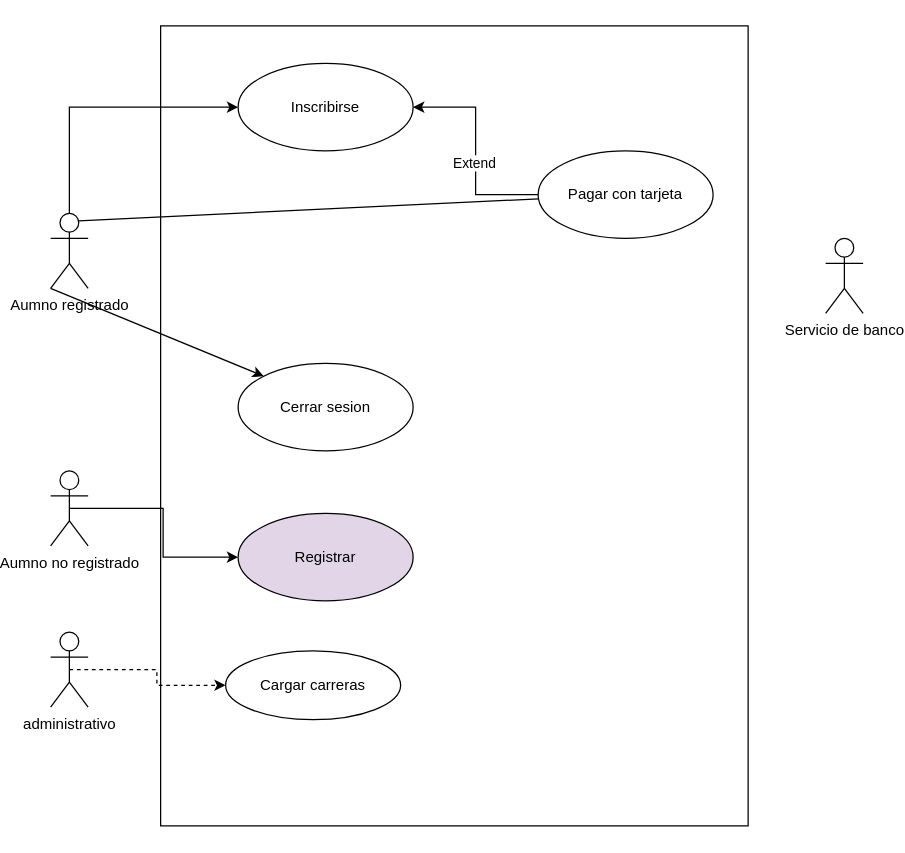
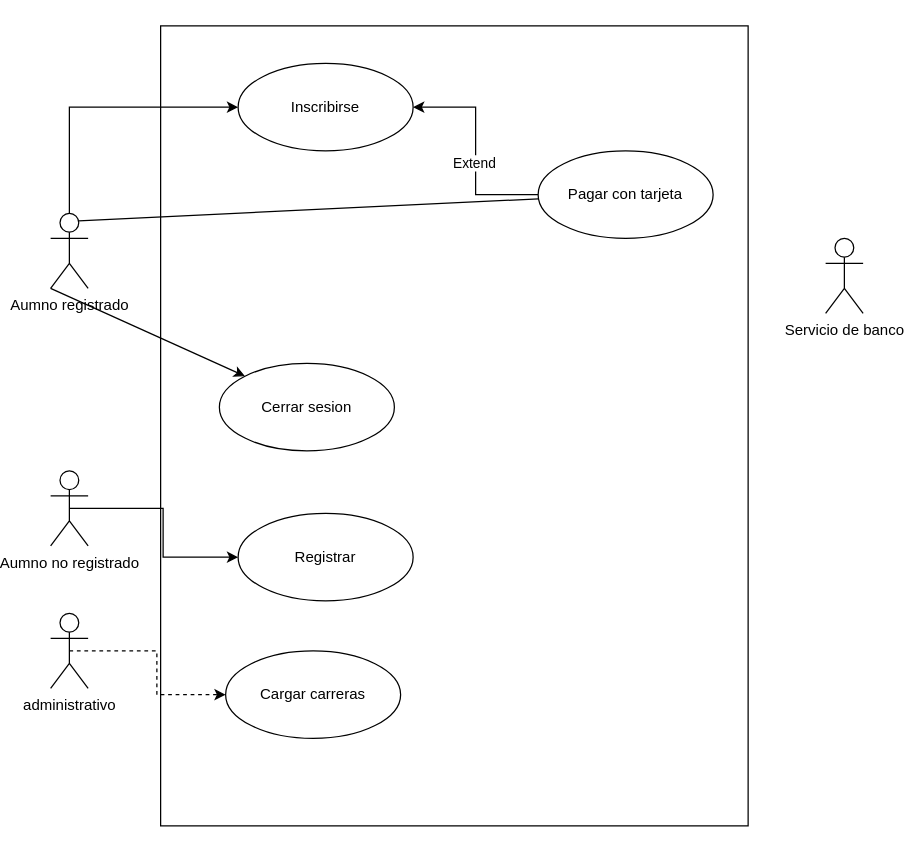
node "Cerrar sesion": moved (326, 407) -> (307, 407)
node "Registrar": fillcolor #e1d5e7 -> #ffffff
node "administrativo": moved (69, 669) -> (69, 651)
node "Cargar carreras": size 175x69 -> 175x88
